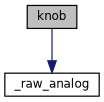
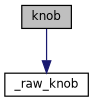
node "_raw_analog": label "_raw_analog" -> "_raw_knob"
